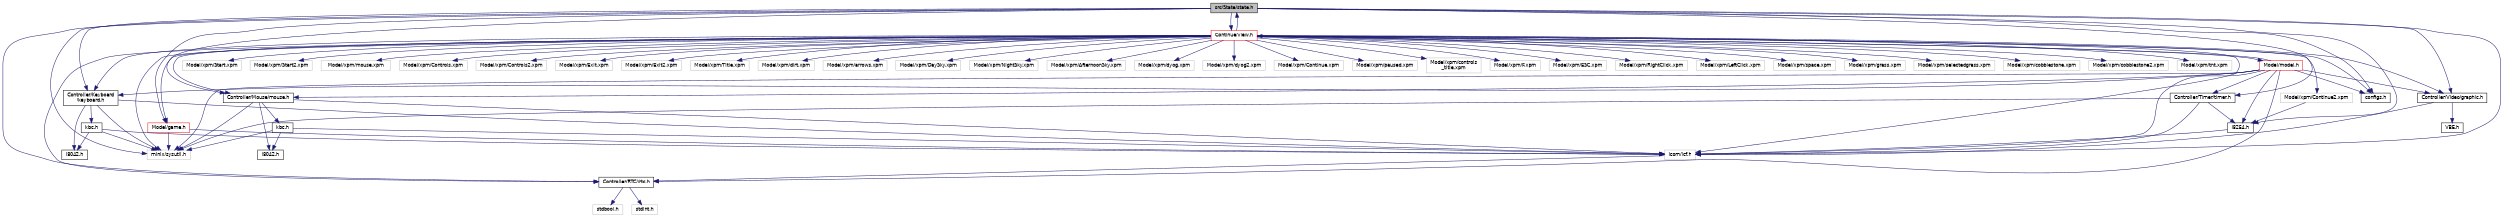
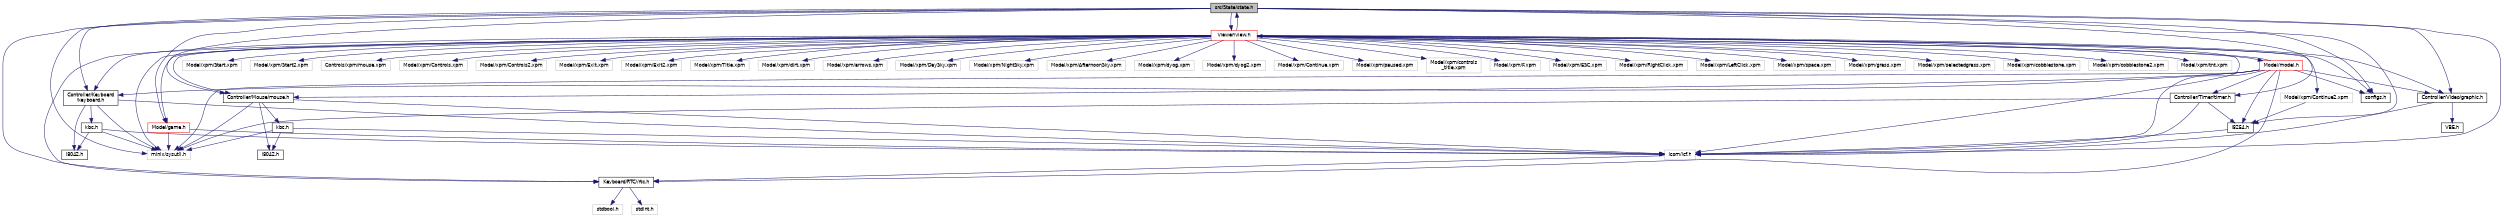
node "Continue/view.h": label "Continue/view.h" -> "Viewer/view.h"
node "Model/xpm/mouse.xpm": label "Model/xpm/mouse.xpm" -> "Controls/xpm/mouse.xpm"
node "Controller/RTC//rtc.h": label "Controller/RTC//rtc.h" -> "Keyboard/RTC//rtc.h"
